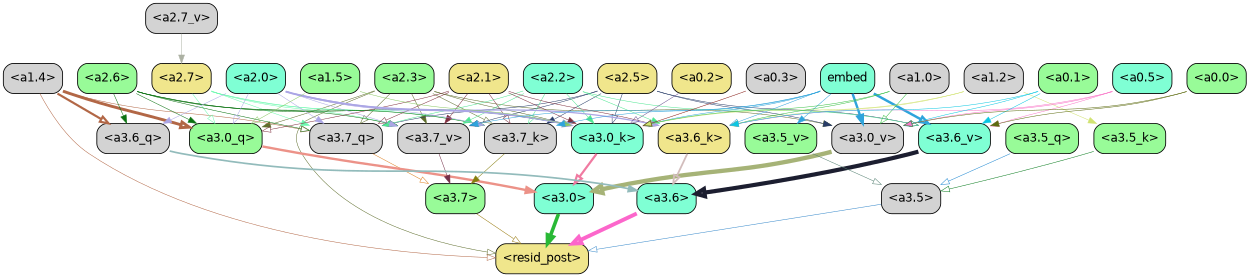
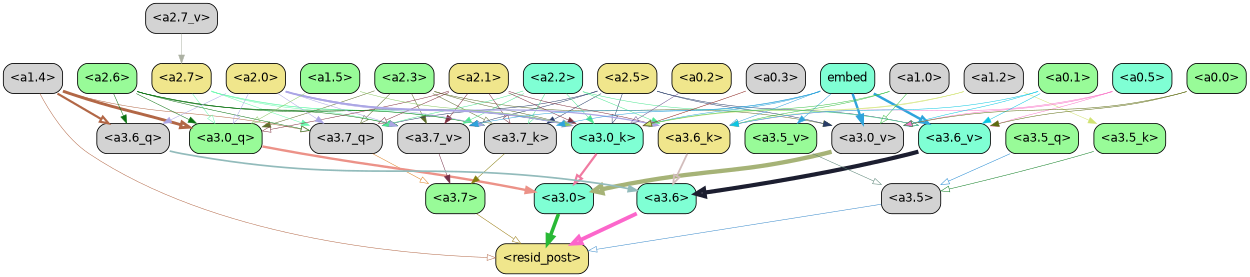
node "<a2.0>": fillcolor aquamarine -> khaki
edge "<a2.3>" -> "<resid_post>": removed
